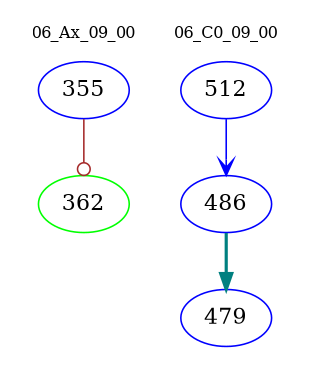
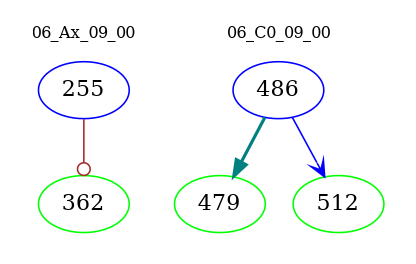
node "355": label "355" -> "255"
node "512": color blue -> green
edge "512" -> "486": reversed
node "479": color blue -> green
